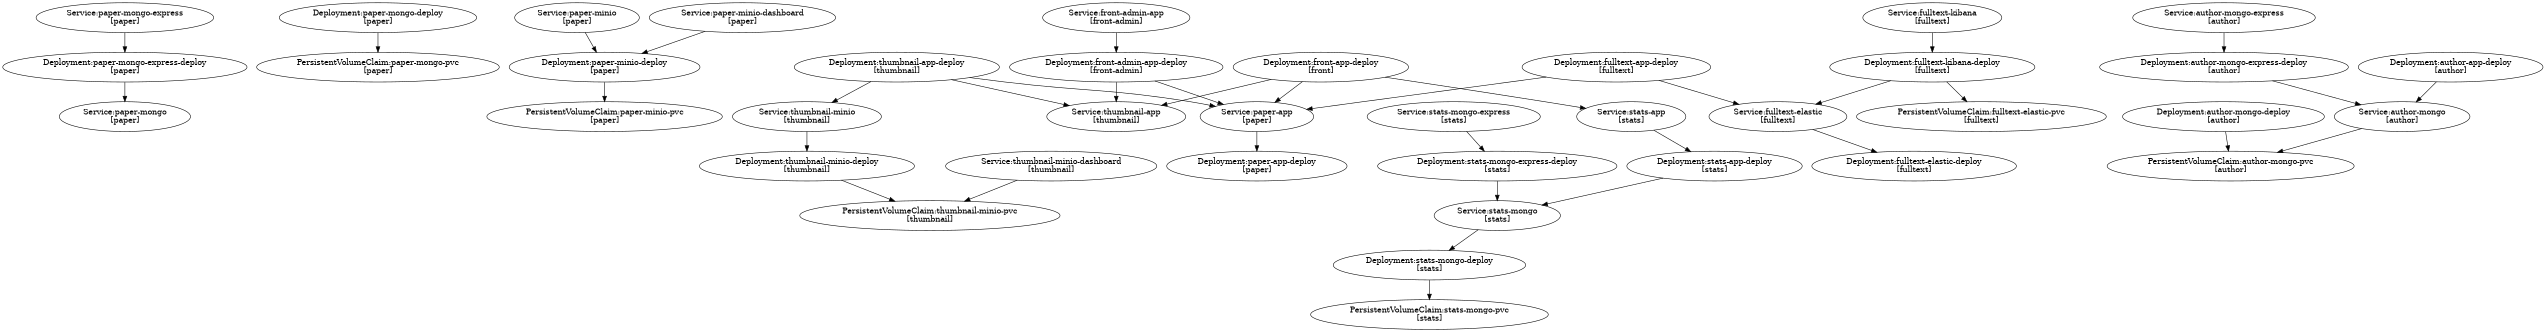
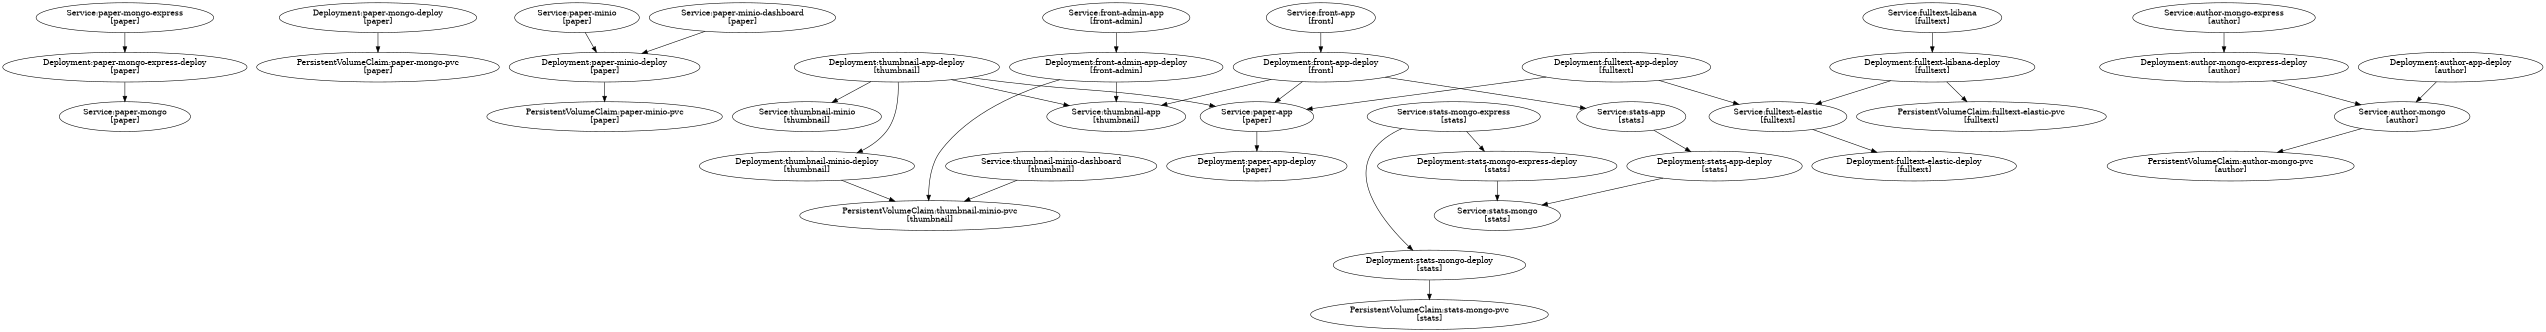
node "Service:front-app [front]": added
edge "Deployment:front-admin-app-deploy [front-admin]" -> "Service:paper-app [paper]": now "Deployment:front-admin-app-deploy [front-admin]" -> "PersistentVolumeClaim:thumbnail-minio-pvc [thumbnail]"
node "Deployment:author-mongo-deploy [author]": removed
edge "Service:thumbnail-minio [thumbnail]" -> "Deployment:thumbnail-minio-deploy [thumbnail]": now "Deployment:thumbnail-app-deploy [thumbnail]" -> "Deployment:thumbnail-minio-deploy [thumbnail]"
edge "Service:stats-mongo [stats]" -> "Deployment:stats-mongo-deploy [stats]": now "Service:stats-mongo-express [stats]" -> "Deployment:stats-mongo-deploy [stats]"
